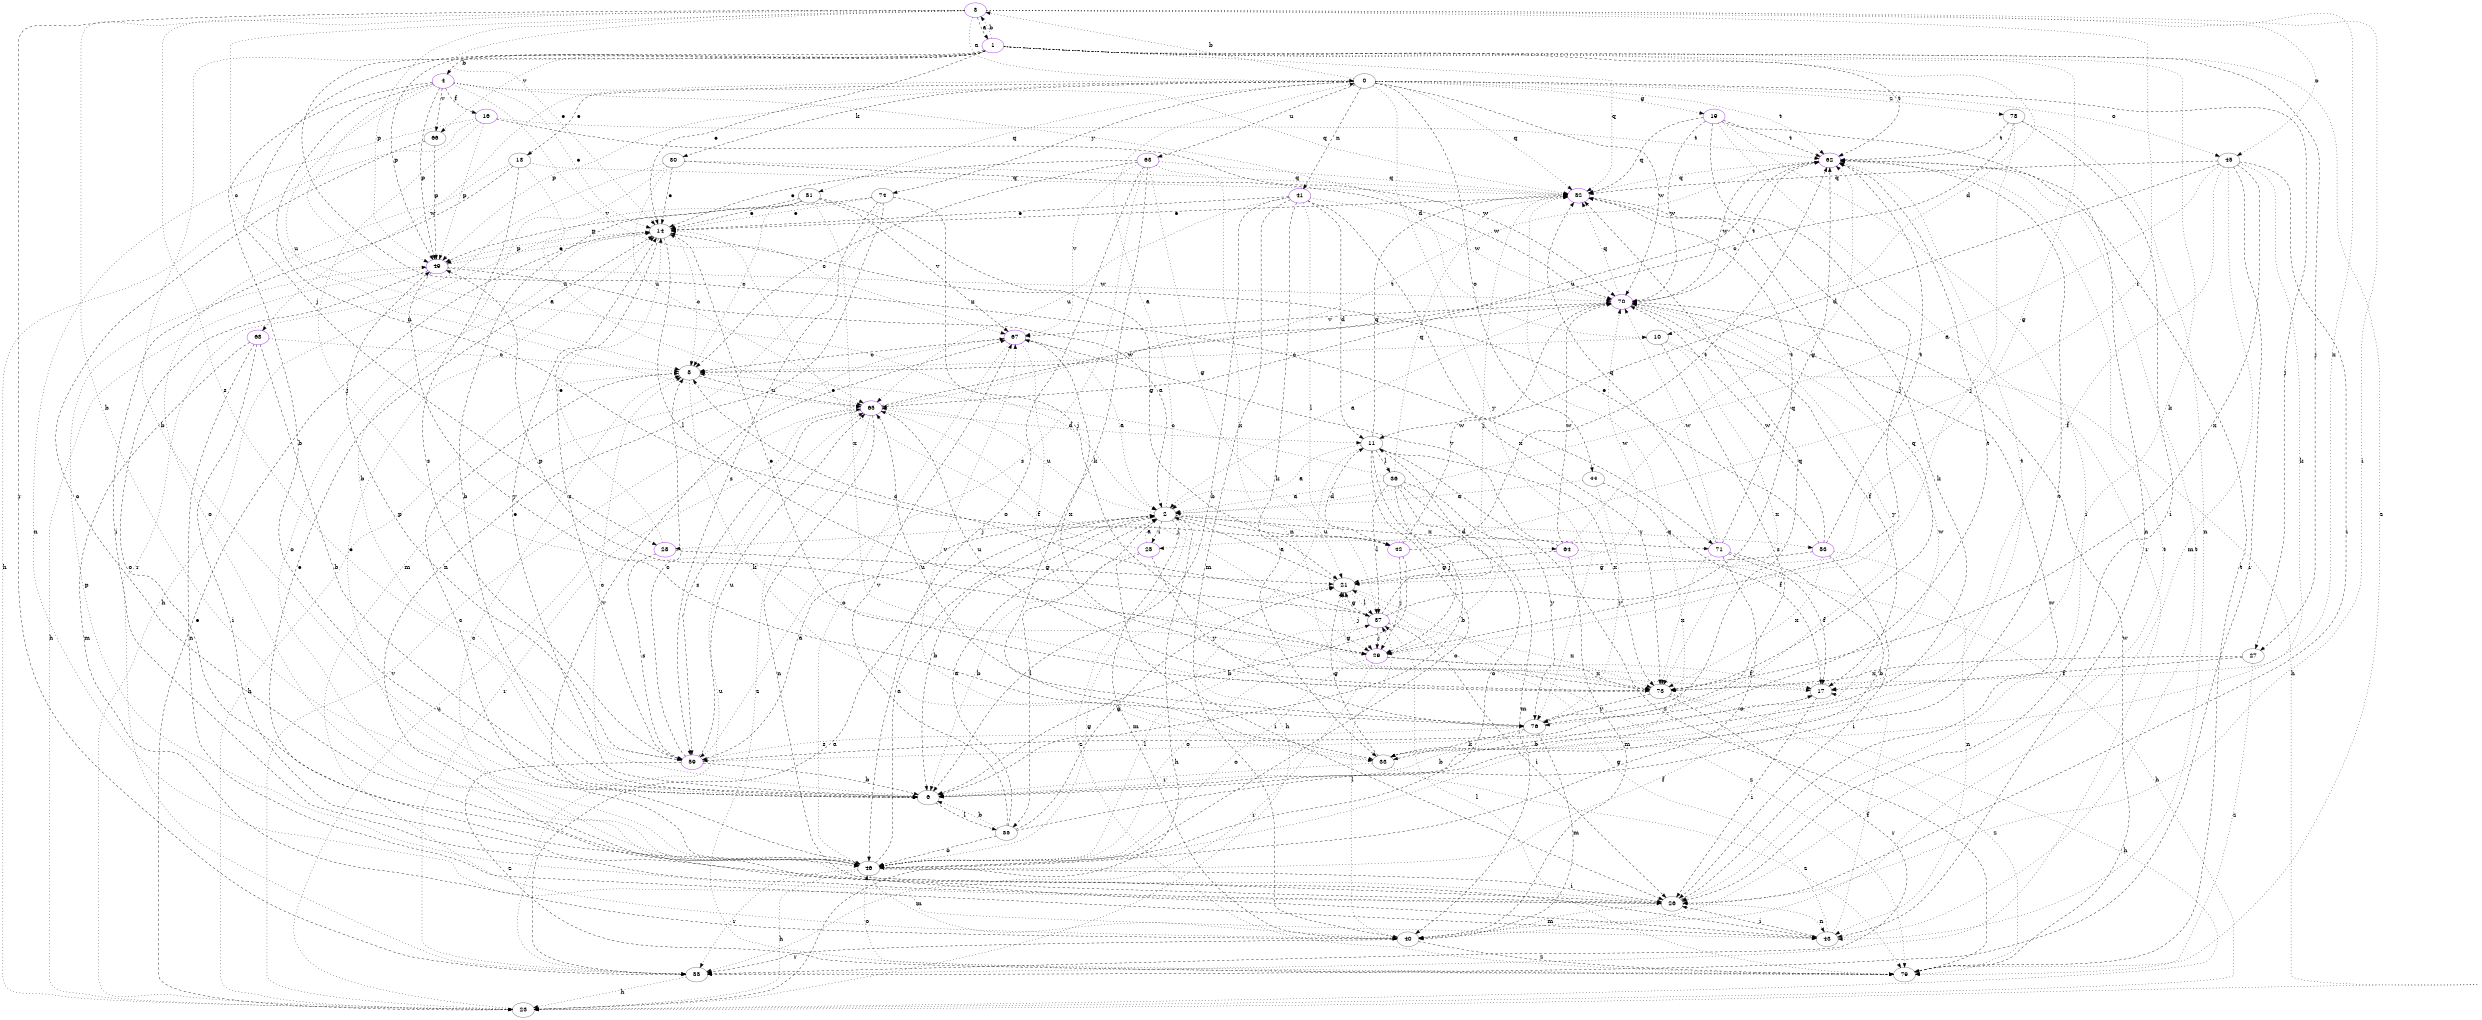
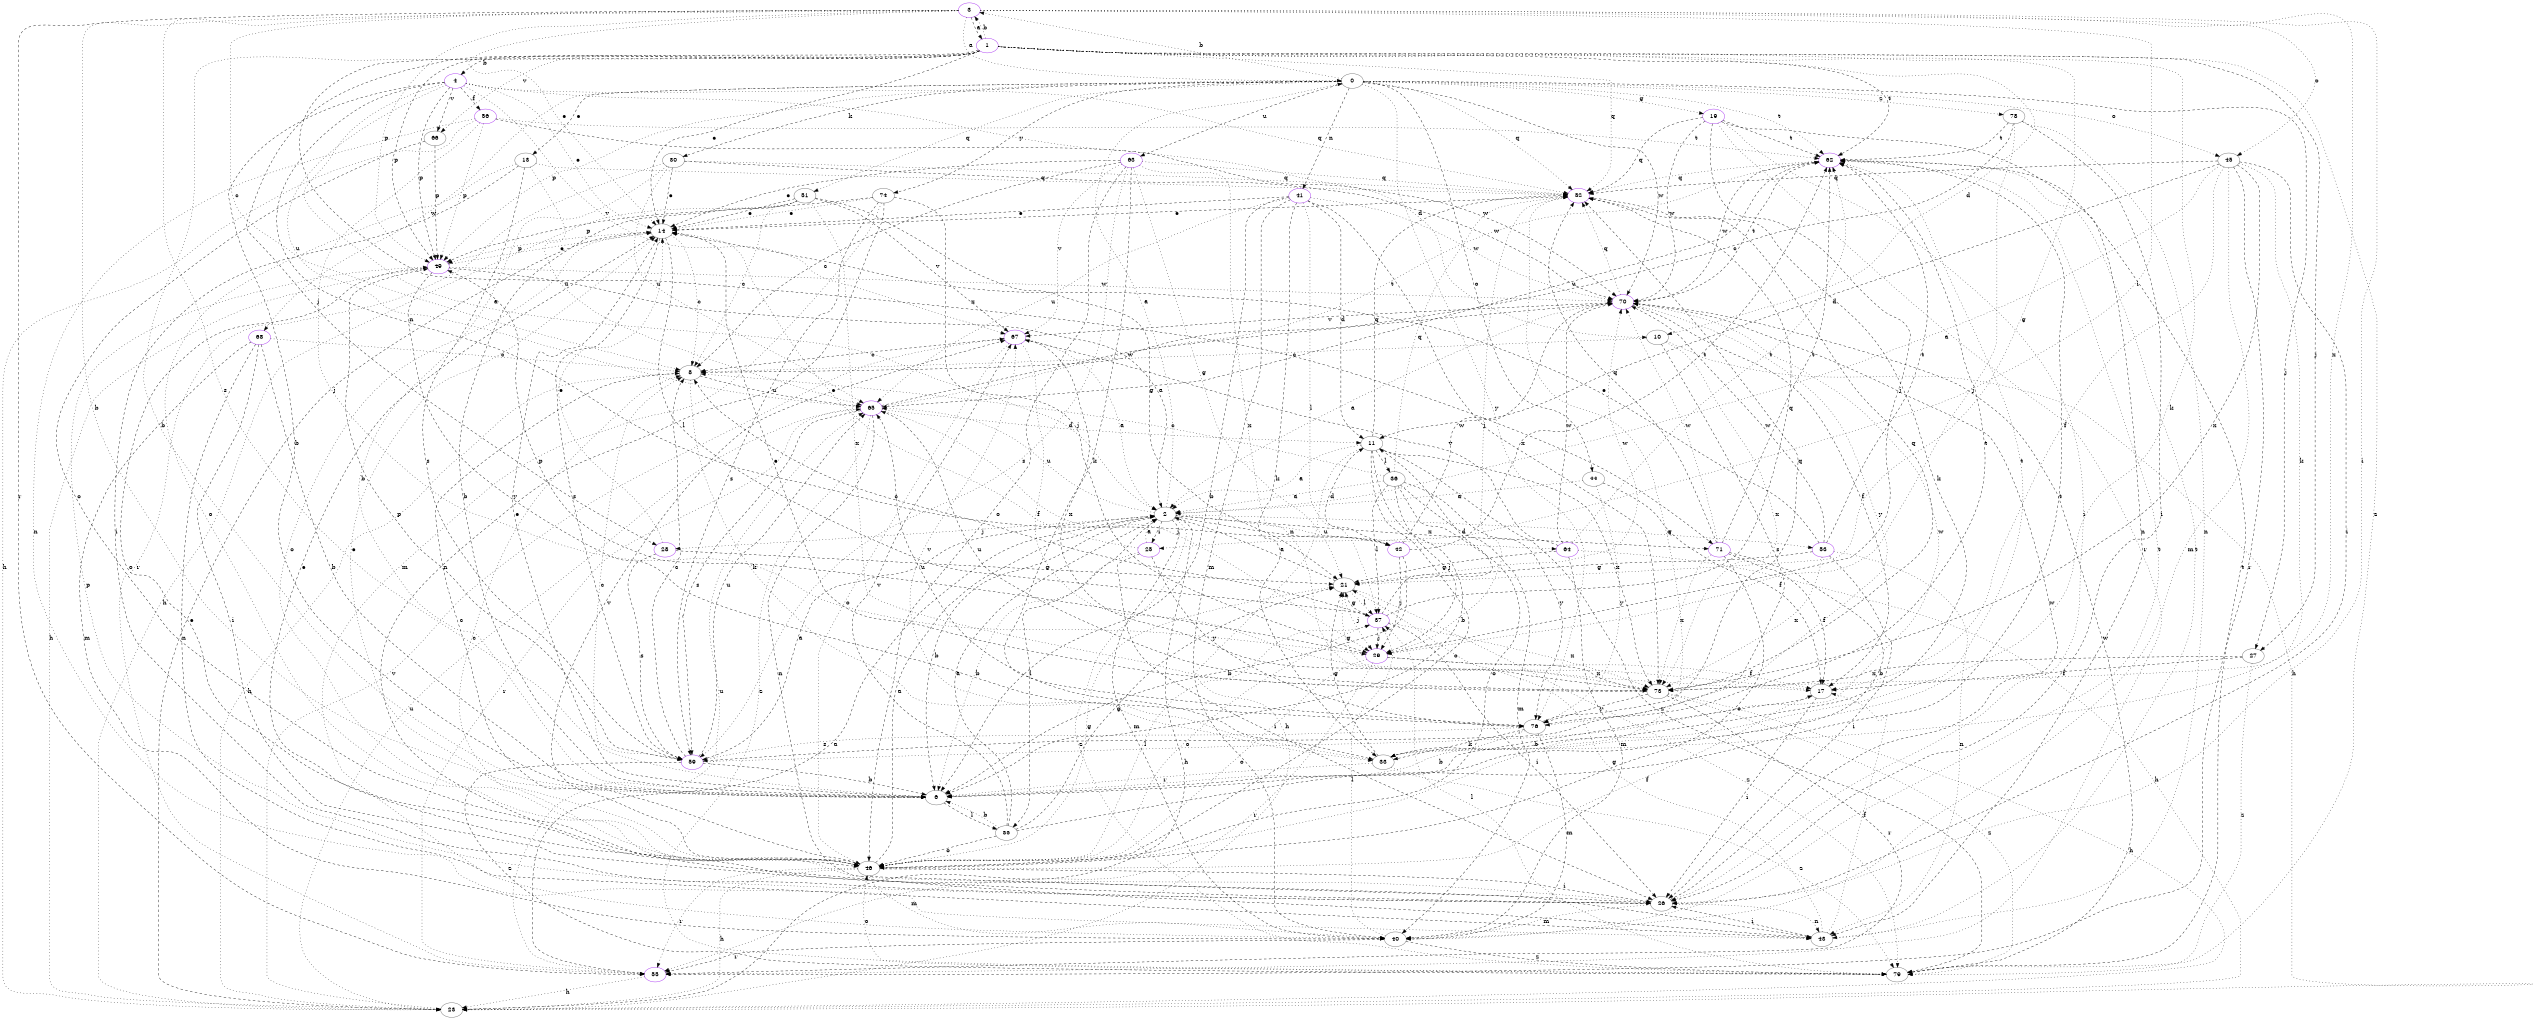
node "16": label "16" -> "56"
edge "71" -> "62": label "g" -> "t"
node "55": color gray40 -> purple
